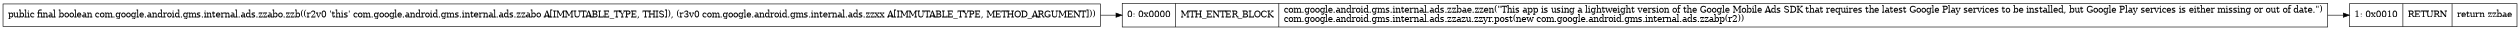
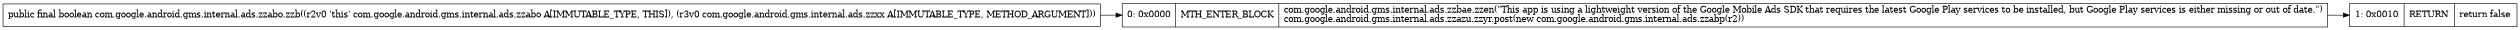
node "1: 0x0010": text "return zzbae" -> "return false"
